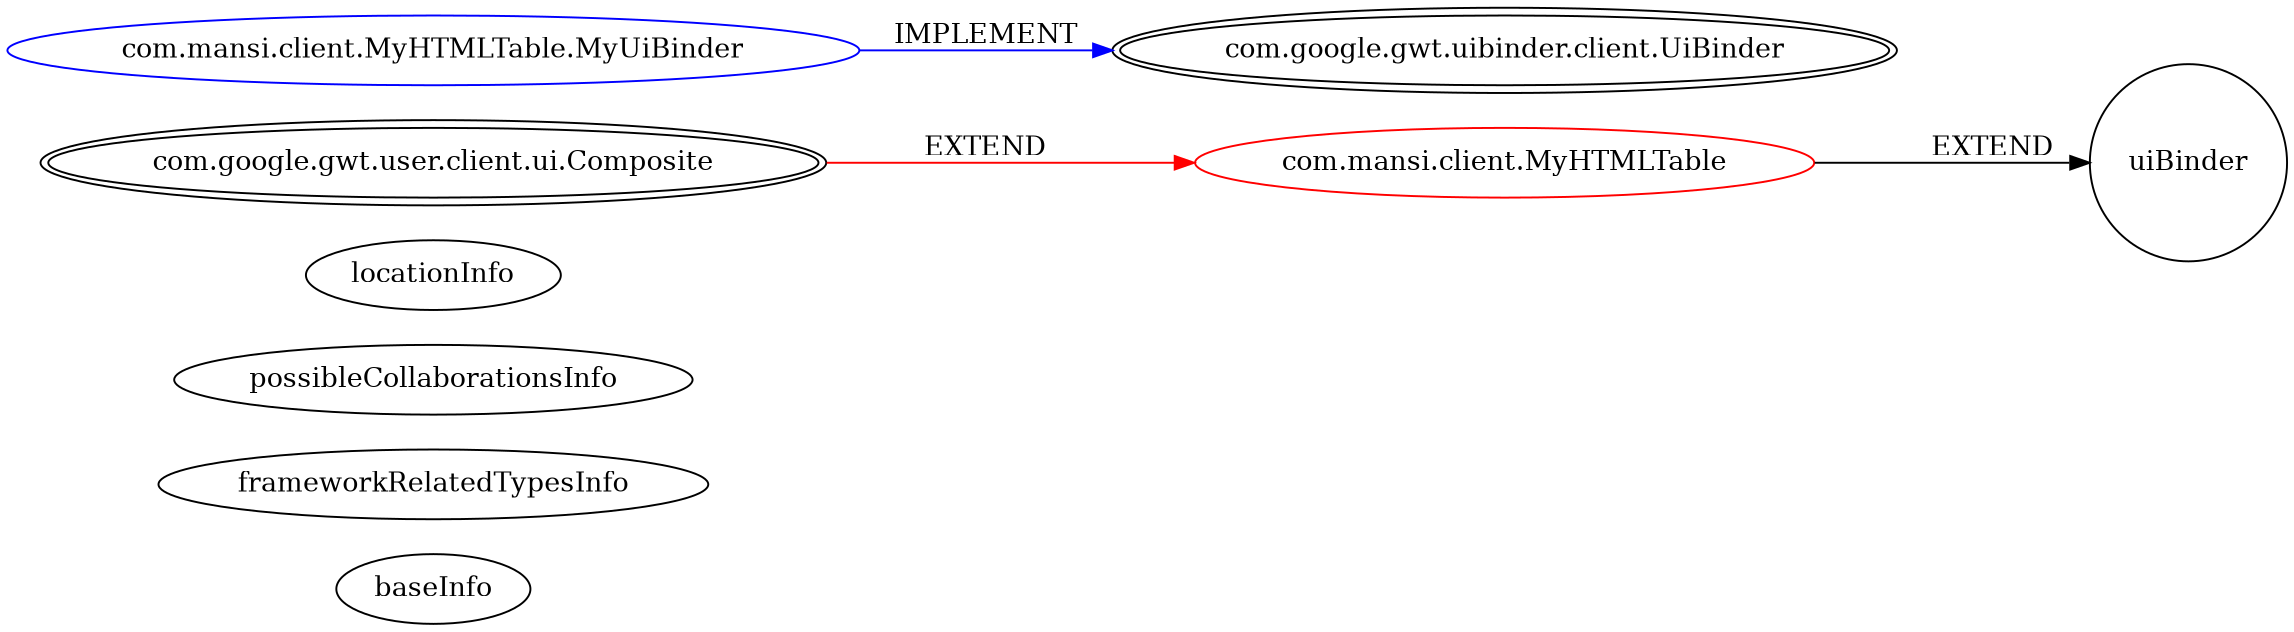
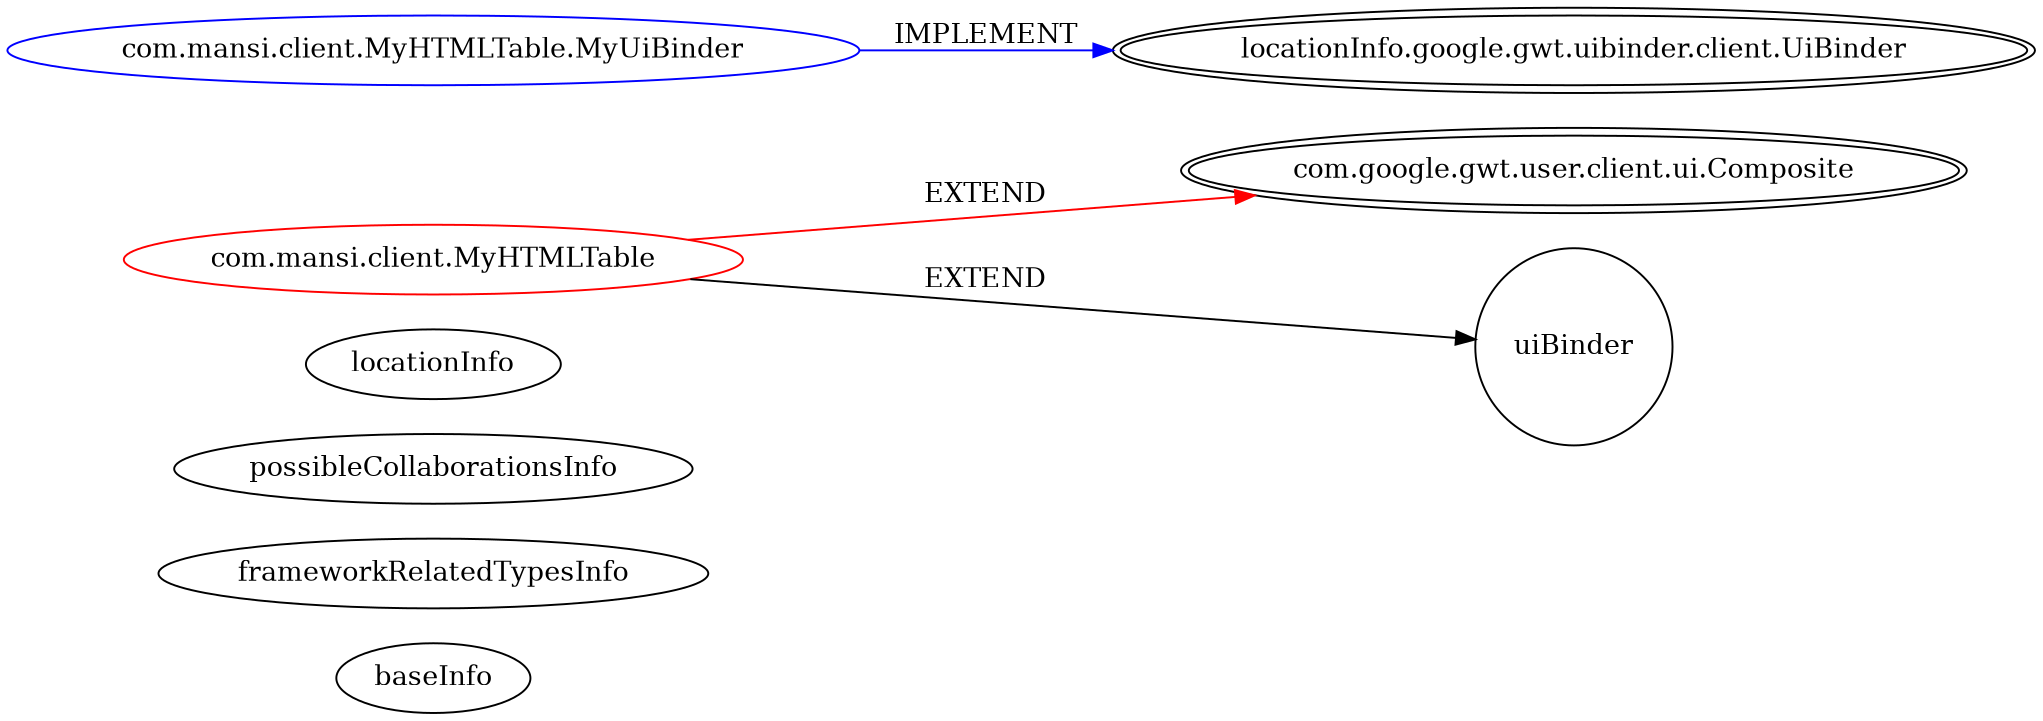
node "com.google.gwt.uibinder.client.UiBinder": label "com.google.gwt.uibinder.client.UiBinder" -> "locationInfo.google.gwt.uibinder.client.UiBinder"
edge "com.google.gwt.user.client.ui.Composite" -> "com.mansi.client.MyHTMLTable": reversed
